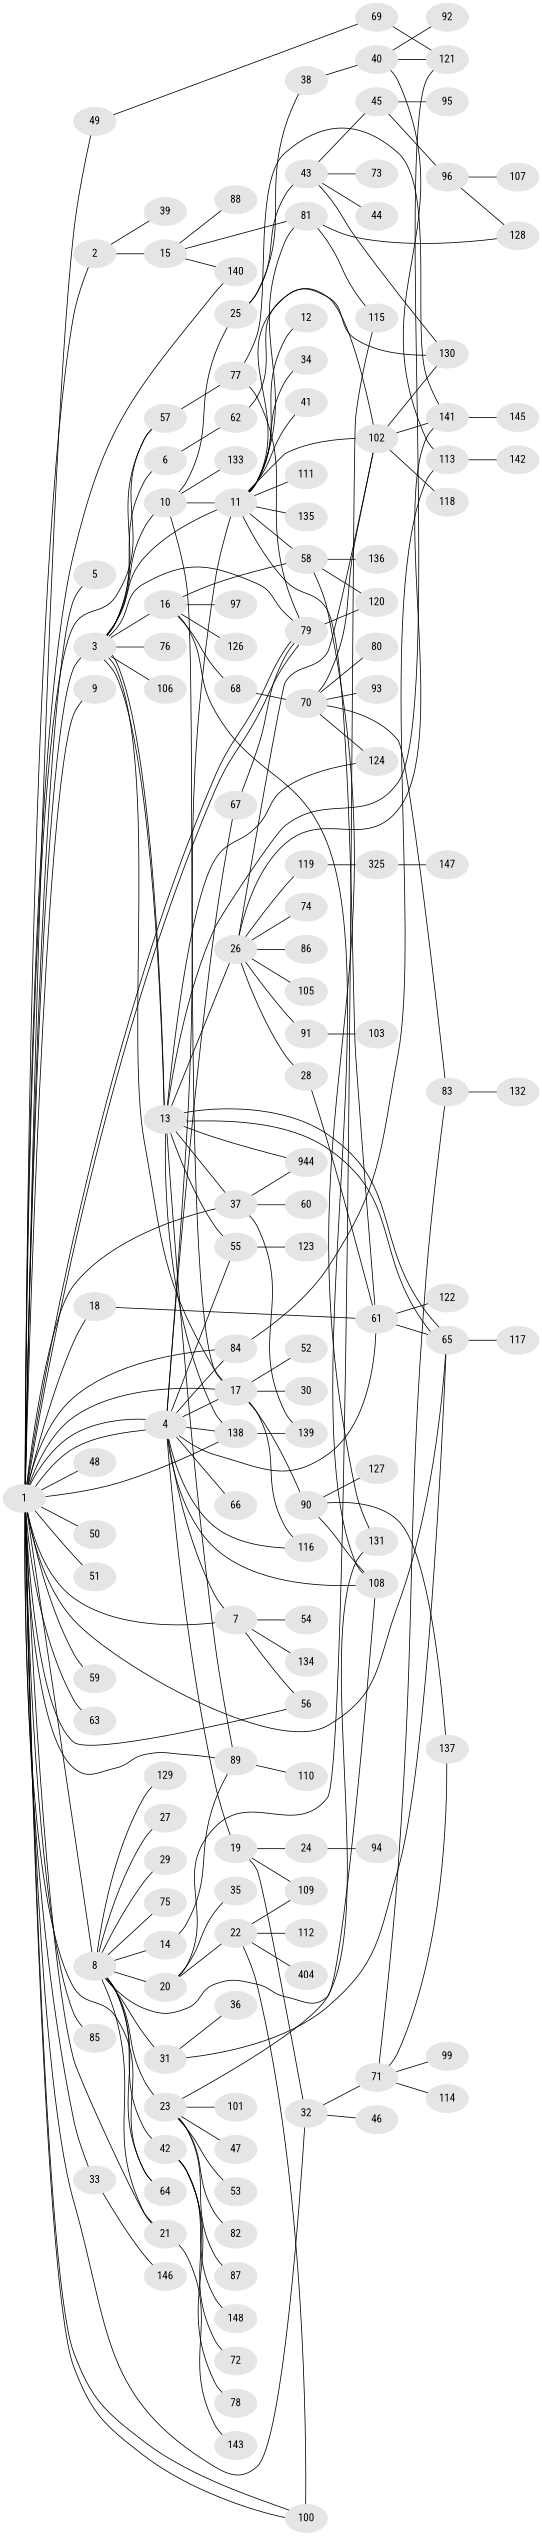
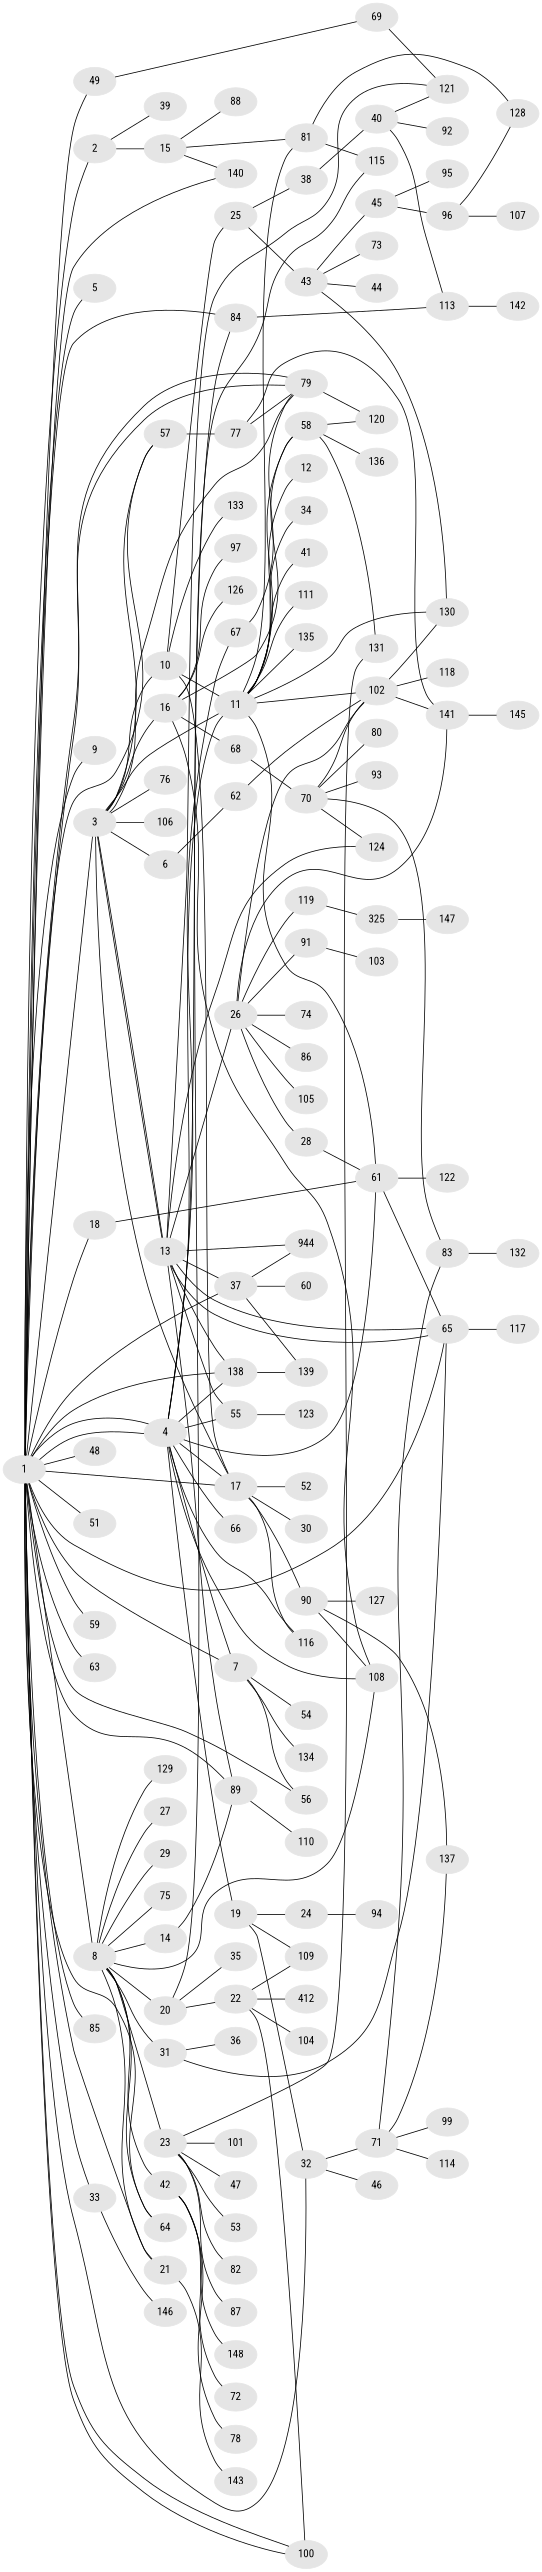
node "50": removed
node "112": label "112" -> "412"
node "404": label "404" -> "104"
